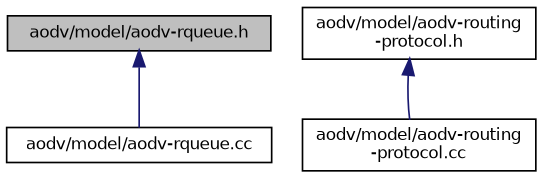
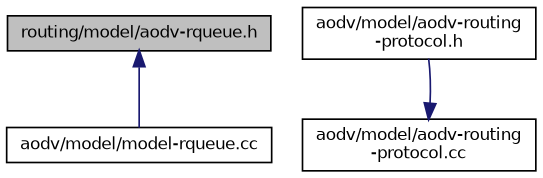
node "aodv/model/aodv-rqueue.h": label "aodv/model/aodv-rqueue.h" -> "routing/model/aodv-rqueue.h"
edge "aodv/model/aodv-routing -protocol.cc" -> "aodv/model/aodv-routing -protocol.h": reversed
node "aodv/model/aodv-rqueue.cc": label "aodv/model/aodv-rqueue.cc" -> "aodv/model/model-rqueue.cc"
